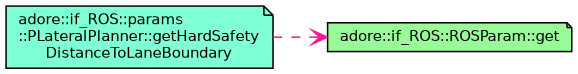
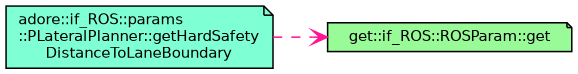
node "adore::if_ROS::ROSParam::get": label "adore::if_ROS::ROSParam::get" -> "get::if_ROS::ROSParam::get"
